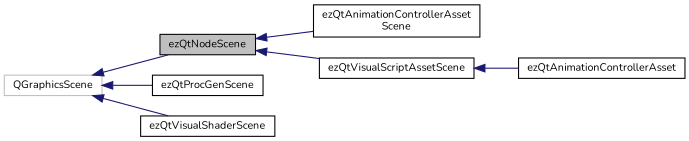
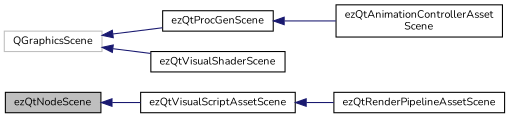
edge "ezQtAnimationControllerAsset Scene" -> "ezQtNodeScene": now "ezQtAnimationControllerAsset Scene" -> "ezQtProcGenScene"
edge "ezQtNodeScene" -> "QGraphicsScene": removed
node "ezQtAnimationControllerAsset": label "ezQtAnimationControllerAsset" -> "ezQtRenderPipelineAssetScene"
